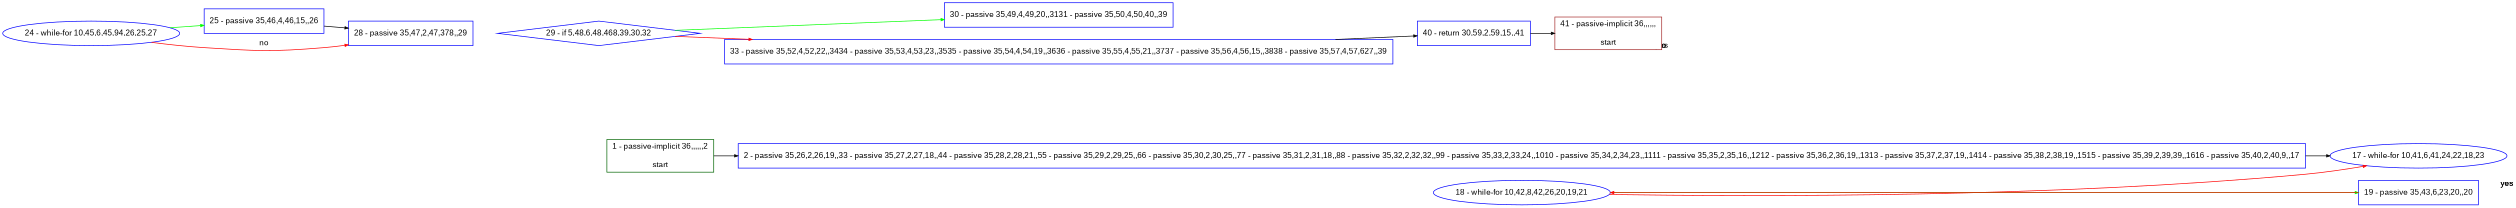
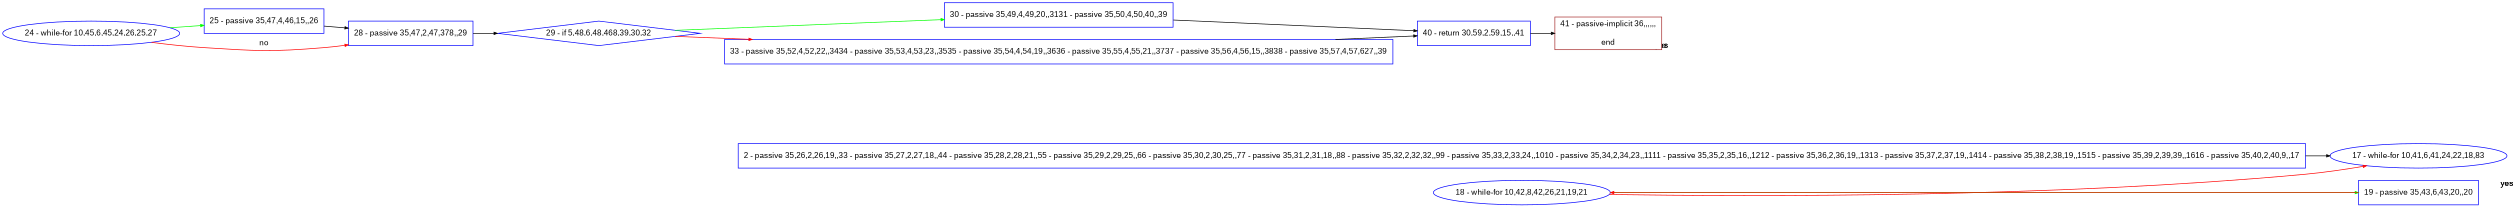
node "25 - passive 35,46,4,46,15,,26": label "25 - passive 35,46,4,46,15,,26" -> "25 - passive 35,47,4,46,15,,26"
edge "30 - passive 35,49,4,49,20,,3131 - passive 35,50,4,50,40,,39" -> "40 - return 30,59,2,59,15,,41": added
node "24 - while-for 10,45,6,45,94,26,25,27": label "24 - while-for 10,45,6,45,94,26,25,27" -> "24 - while-for 10,45,6,45,24,26,25,27"
edge "28 - passive 35,47,2,47,378,,29" -> "29 - if 5,48,6,48,468,39,30,32": added
node "41 - passive-implicit 36,,,,,, start": label "41 - passive-implicit 36,,,,,, start" -> "41 - passive-implicit 36,,,,,, end"
edge "29 - if 5,48,6,48,468,39,30,32" -> "30 - passive 35,49,4,49,20,,3131 - passive 35,50,4,50,40,,39": label "no" -> "yes"
node "1 - passive-implicit 36,,,,,,2 start": removed
node "17 - while-for 10,41,6,41,24,22,18,23": label "17 - while-for 10,41,6,41,24,22,18,23" -> "17 - while-for 10,41,6,41,24,22,18,83"
node "18 - while-for 10,42,8,42,26,20,19,21": label "18 - while-for 10,42,8,42,26,20,19,21" -> "18 - while-for 10,42,8,42,26,21,19,21"
node "19 - passive 35,43,6,23,20,,20": label "19 - passive 35,43,6,23,20,,20" -> "19 - passive 35,43,6,43,20,,20"
